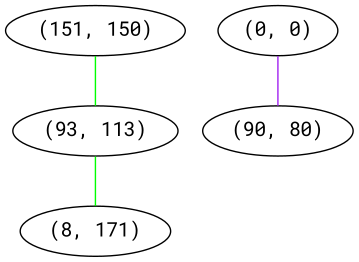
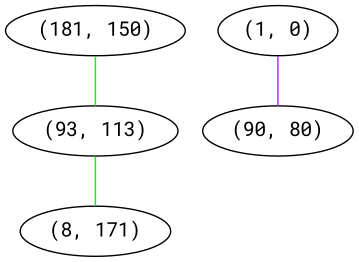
node "(151, 150)": label "(151, 150)" -> "(181, 150)"
node "(0, 0)": label "(0, 0)" -> "(1, 0)"
